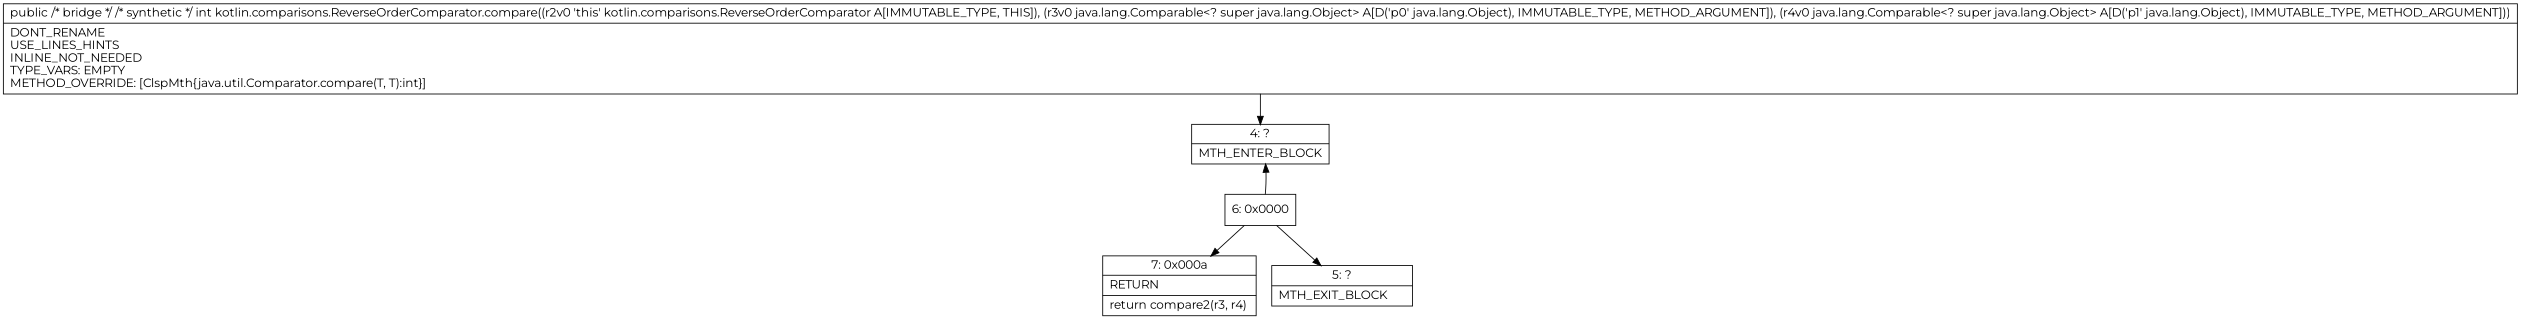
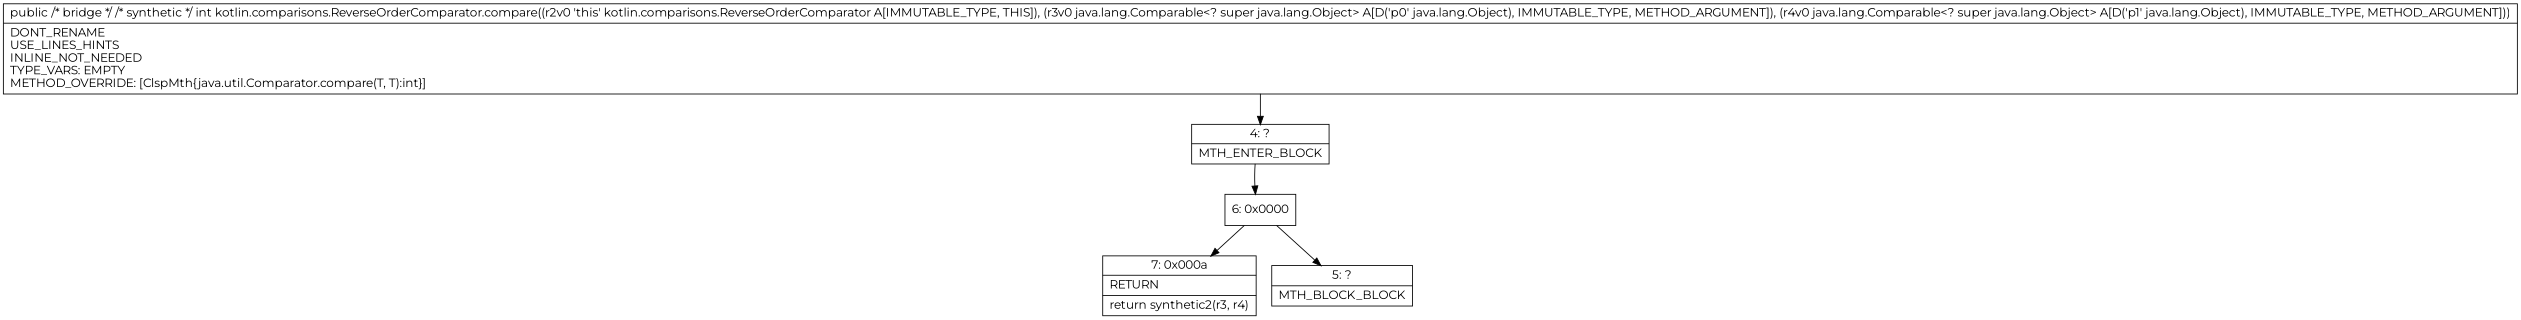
edge "6: 0x0000" -> "4: ?": reversed
node "5: ?": text "MTH_EXIT_BLOCK" -> "MTH_BLOCK_BLOCK"
node "7: 0x000a": text "return compare2(r3, r4)" -> "return synthetic2(r3, r4)"
